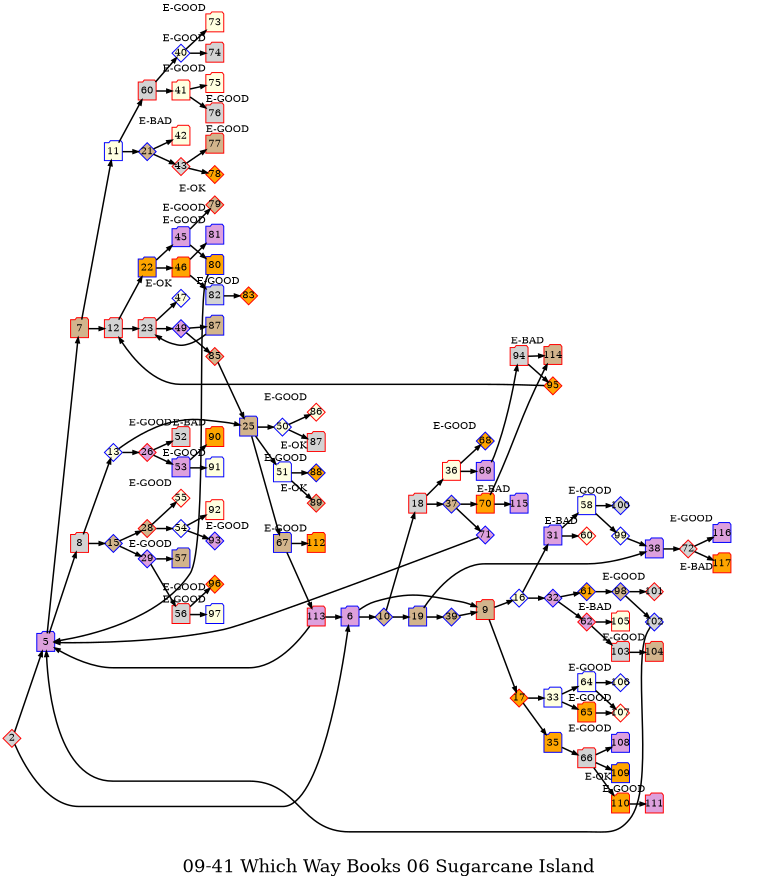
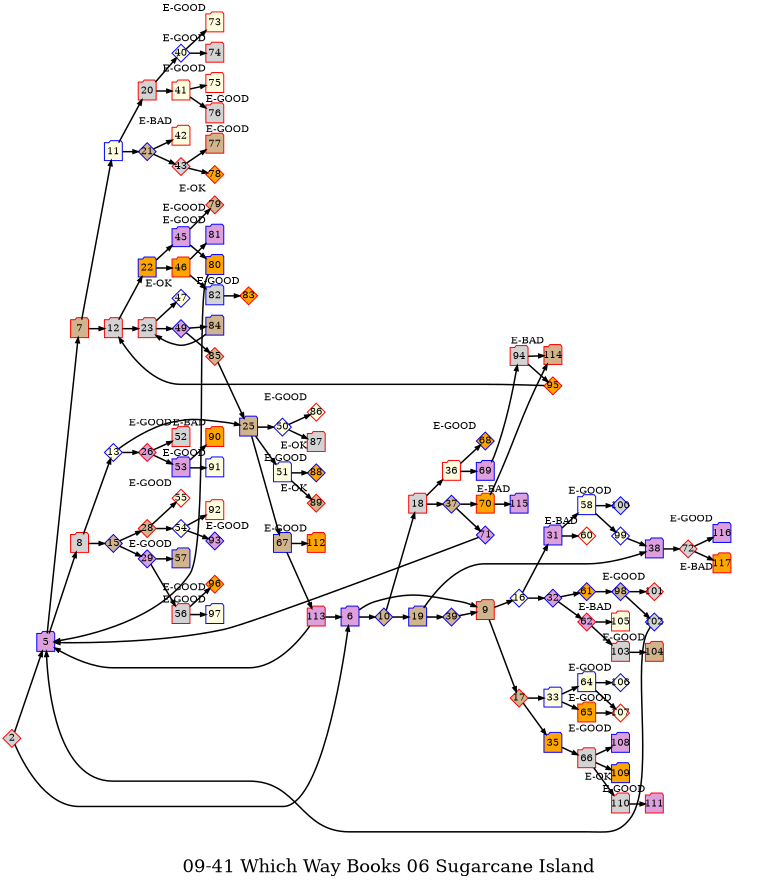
node "60": label "60" -> "20"
node "87": label "87" -> "84"
node "17": fillcolor orange -> tan
node "110": fillcolor orange -> lightgrey
